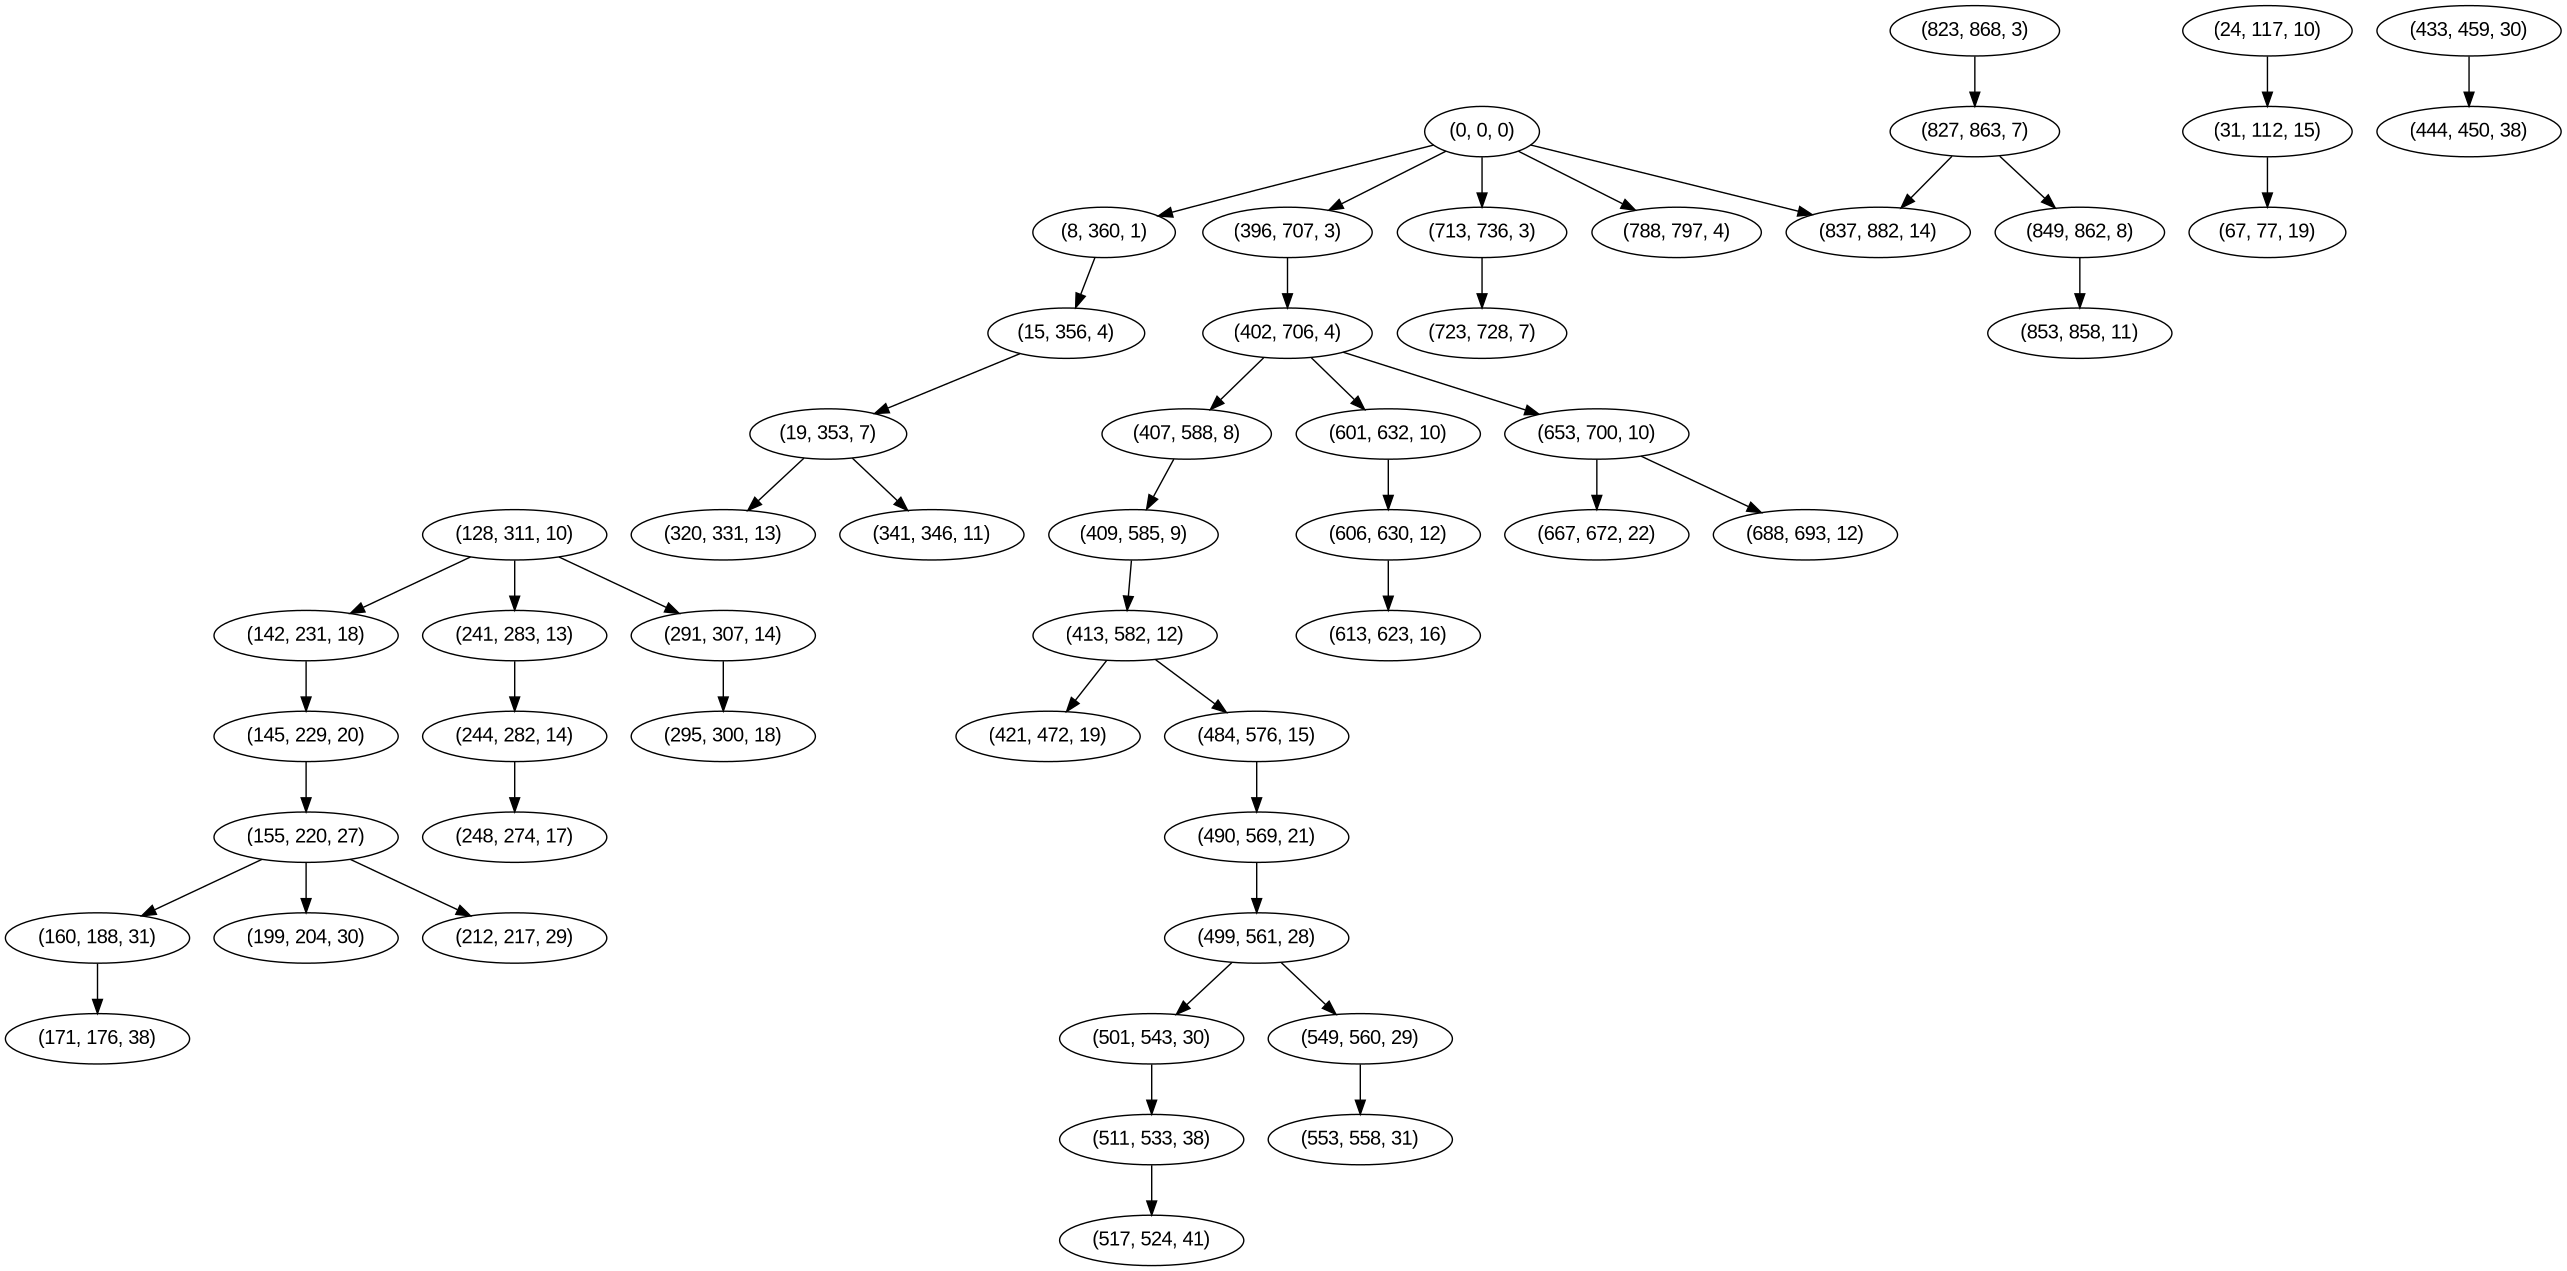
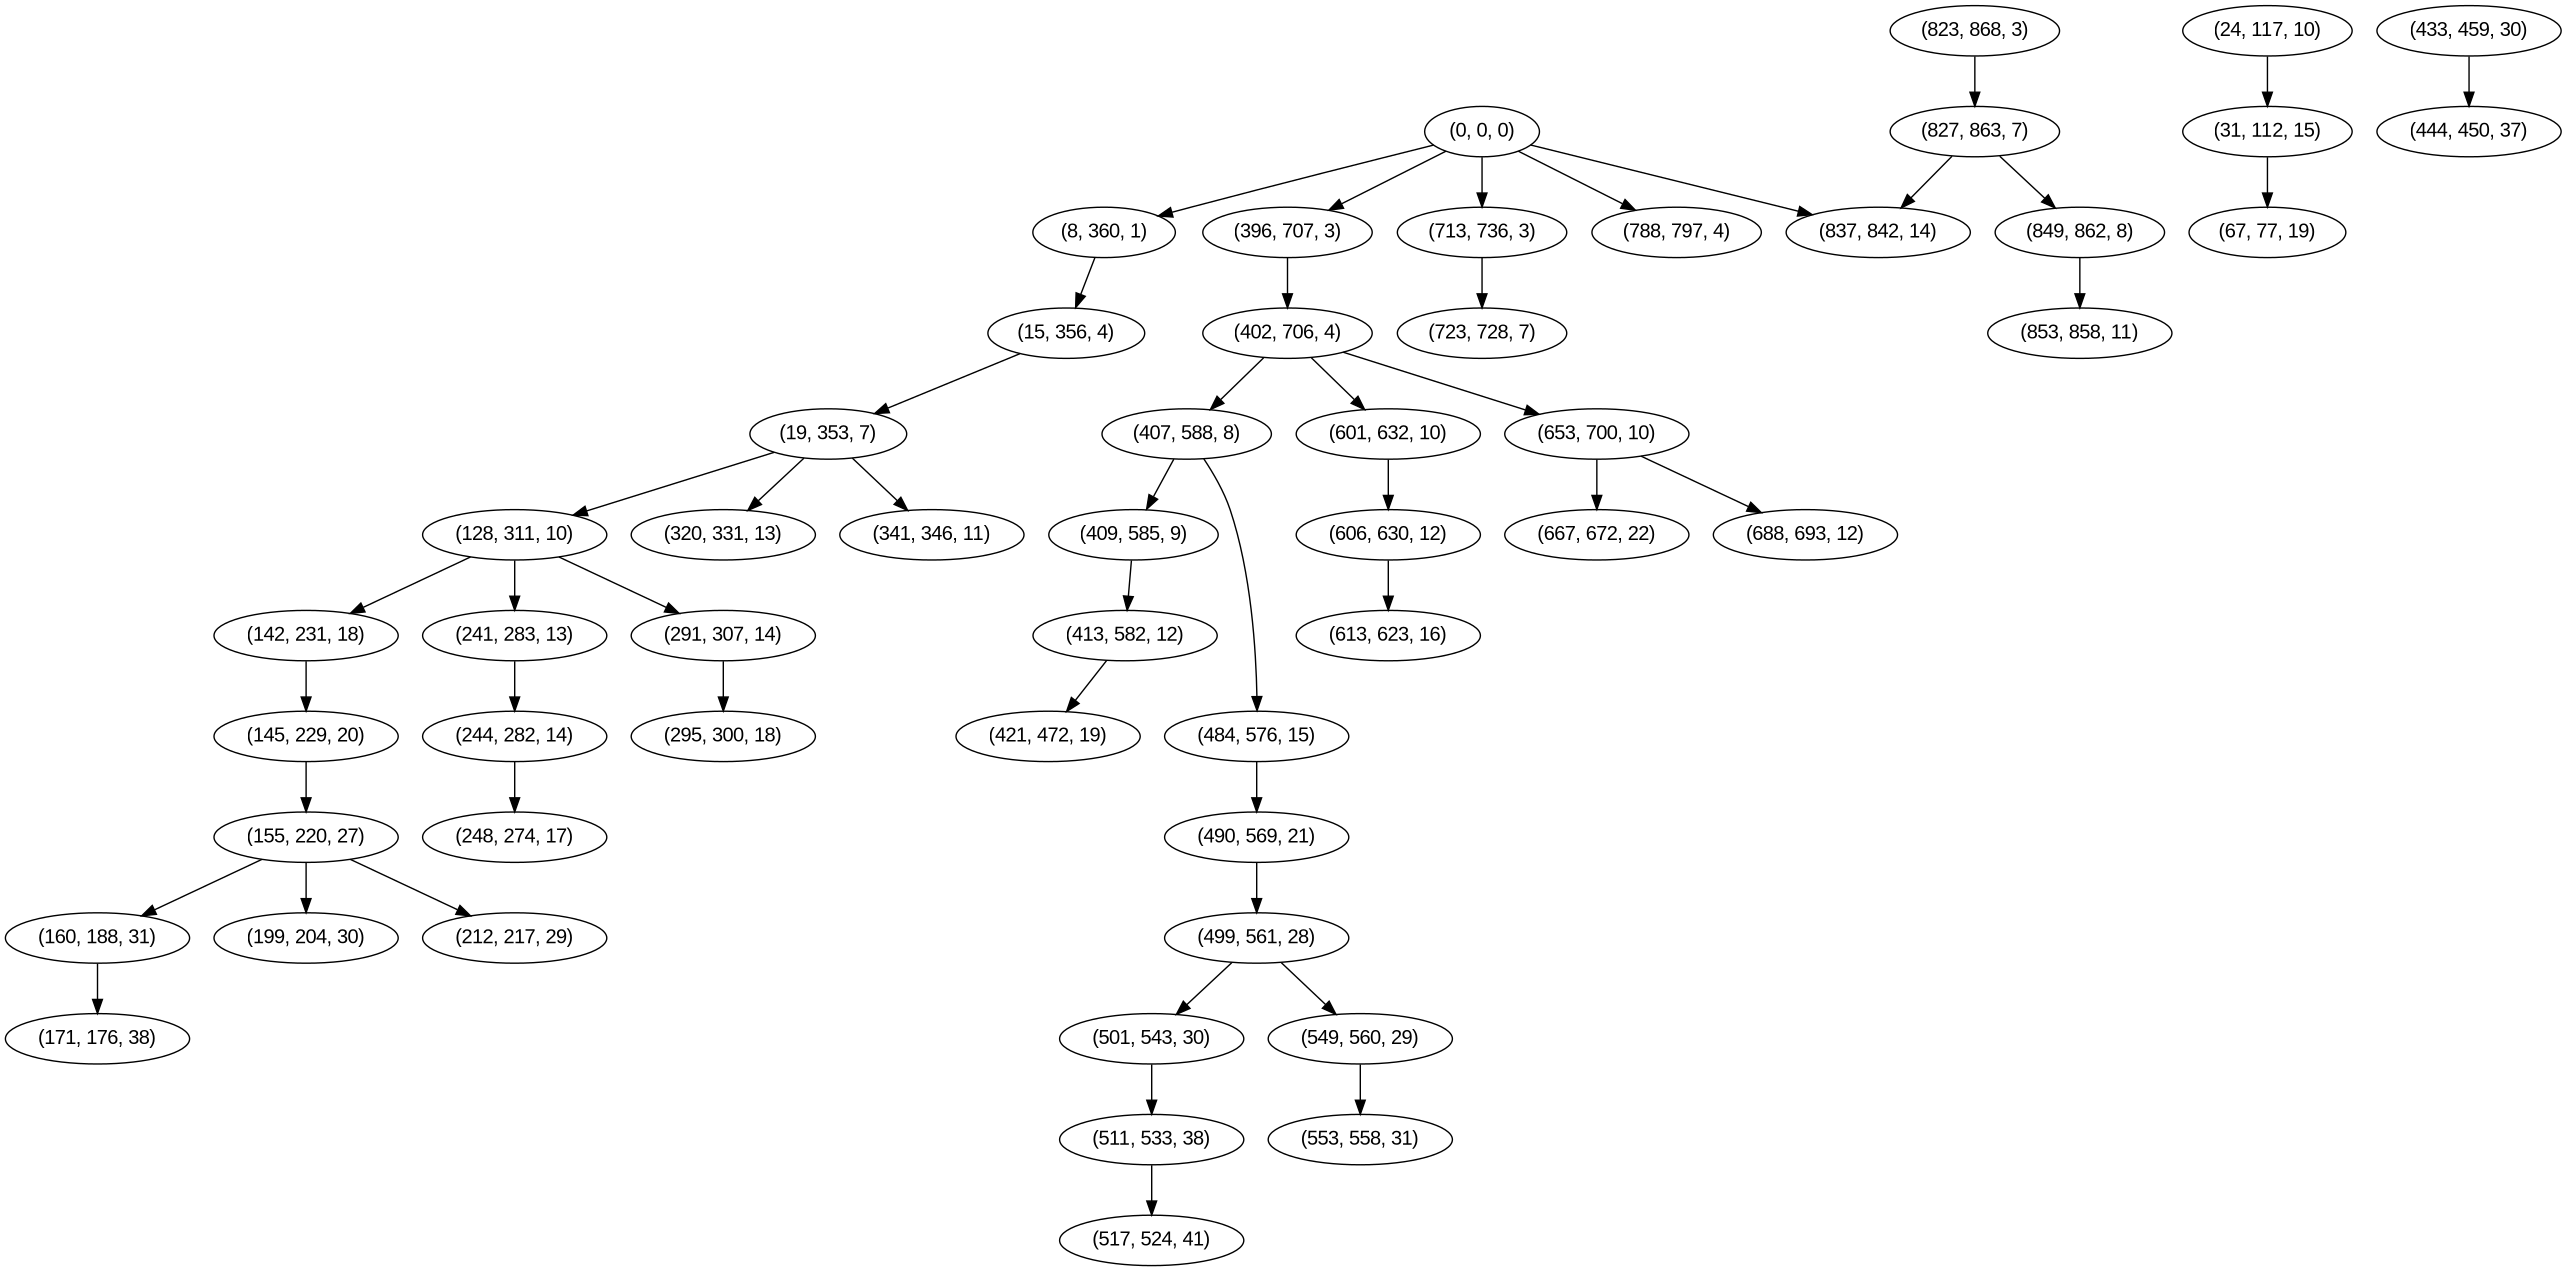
node "(444, 450, 38)": label "(444, 450, 38)" -> "(444, 450, 37)"
node "(837, 882, 14)": label "(837, 882, 14)" -> "(837, 842, 14)"
edge "(19, 353, 7)" -> "(128, 311, 10)": added
edge "(413, 582, 12)" -> "(484, 576, 15)": now "(407, 588, 8)" -> "(484, 576, 15)"
